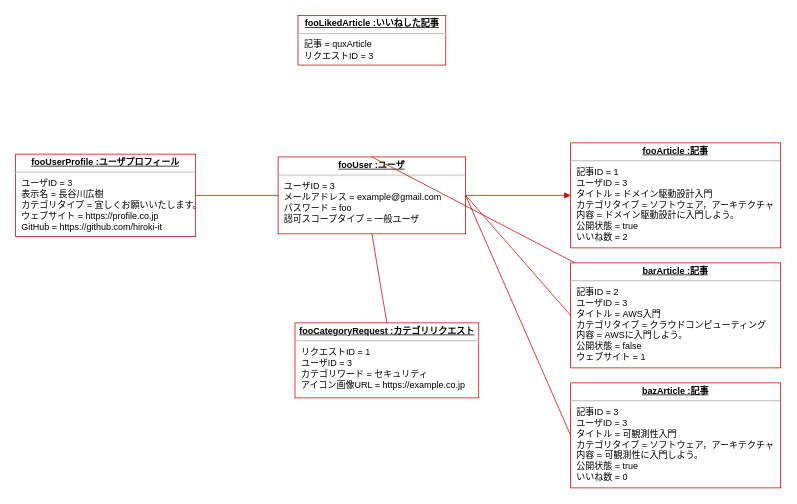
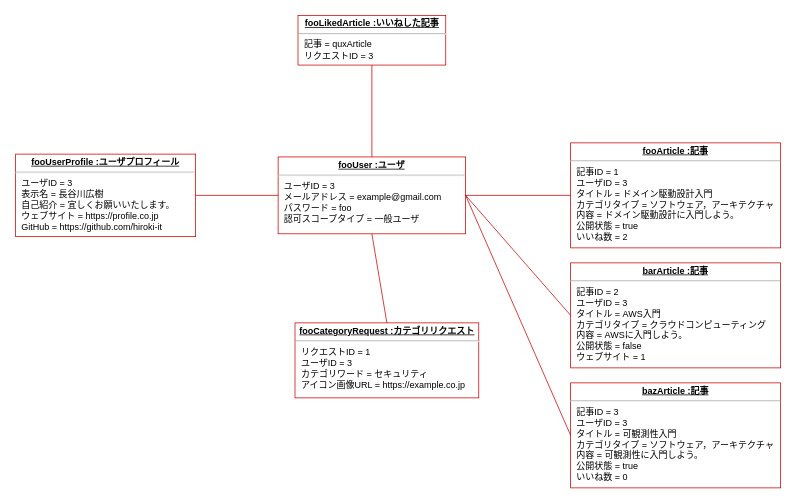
edge "fooUser :ユーザ ユーザID = 3 メールアドレス = example@gmail.com パスワード = foo 認可スコープタイプ = 一般ユーザ" -- "barArticle :記事 記事ID = 2 ユーザID = 3 タイトル = AWS入門 カテゴリタイプ = クラウドコンピューティング 内容 = AWSに入門しよう。 公開状態 = false ウェブサイト = 1": now "fooUser :ユーザ ユーザID = 3 メールアドレス = example@gmail.com パスワード = foo 認可スコープタイプ = 一般ユーザ" -- "fooLikedArticle :いいねした記事 記事 = quxArticle リクエストID = 3"
node "fooUserProfile :ユーザプロフィール ユーザID = 3 表示名 = 長谷川広樹 カテゴリタイプ = 宜しくお願いいたします。 ウェブサイト = https://profile.co.jp GitHub = https://github.com/hiroki-it": label "fooUserProfile :ユーザプロフィール ユーザID = 3 表示名 = 長谷川広樹 カテゴリタイプ = 宜しくお願いいたします。 ウェブサイト = https://profile.co.jp GitHub = https://github.com/hiroki-it" -> "fooUserProfile :ユーザプロフィール ユーザID = 3 表示名 = 長谷川広樹 自己紹介 = 宜しくお願いいたします。 ウェブサイト = https://profile.co.jp GitHub = https://github.com/hiroki-it"
edge "fooUser :ユーザ ユーザID = 3 メールアドレス = example@gmail.com パスワード = foo 認可スコープタイプ = 一般ユーザ" -> "fooArticle :記事 記事ID = 1 ユーザID = 3 タイトル = ドメイン駆動設計入門 カテゴリタイプ = ソフトウェア，アーキテクチャ 内容 = ドメイン駆動設計に入門しよう。 公開状態 = true いいね数 = 2": arrowhead block -> none
